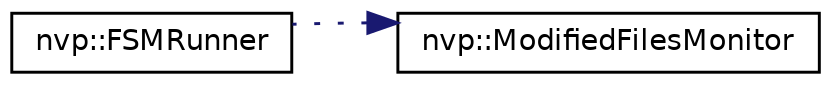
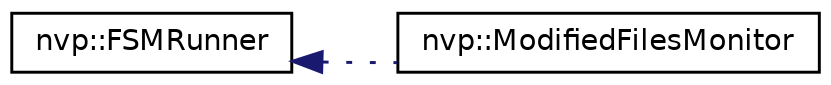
edge "nvp::FSMRunner" -> "nvp::ModifiedFilesMonitor": reversed
